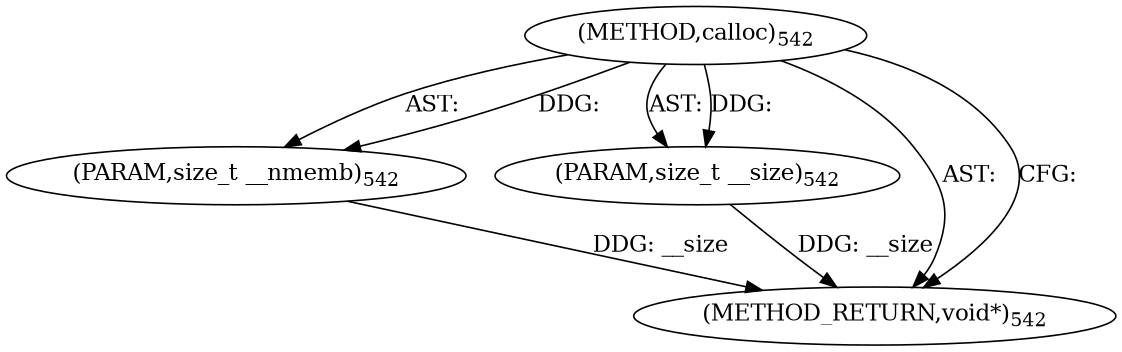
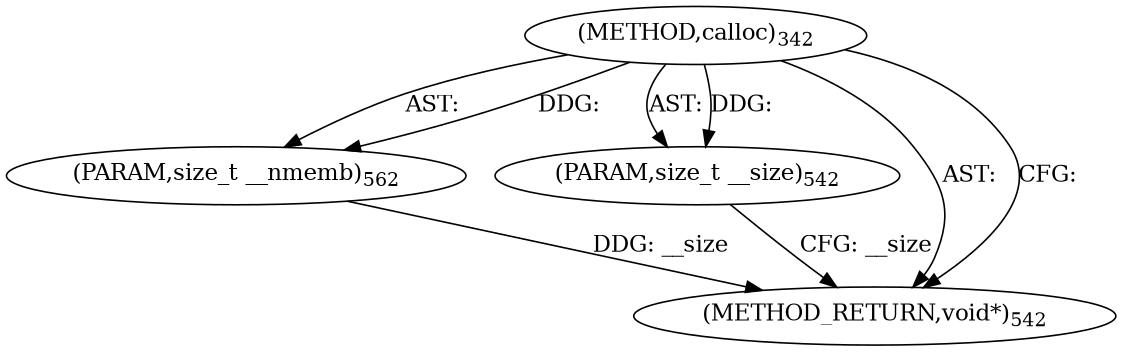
node "(METHOD,calloc)": text "542" -> "342"
node "(PARAM,size_t __nmemb)": text "542" -> "562"
edge "(PARAM,size_t __size)" -> "(METHOD_RETURN,void*)": label "DDG: __size" -> "CFG: __size"
